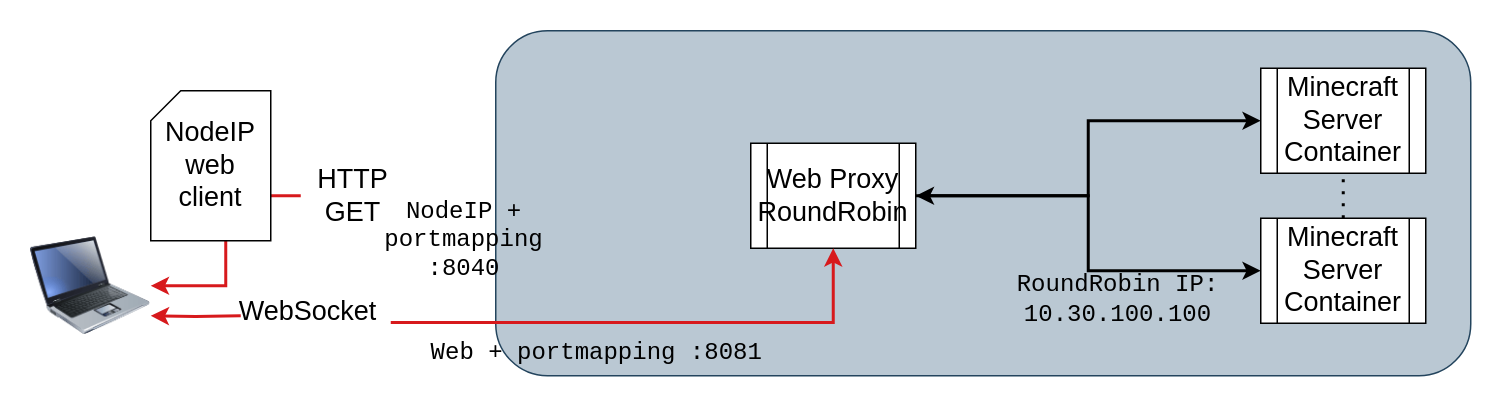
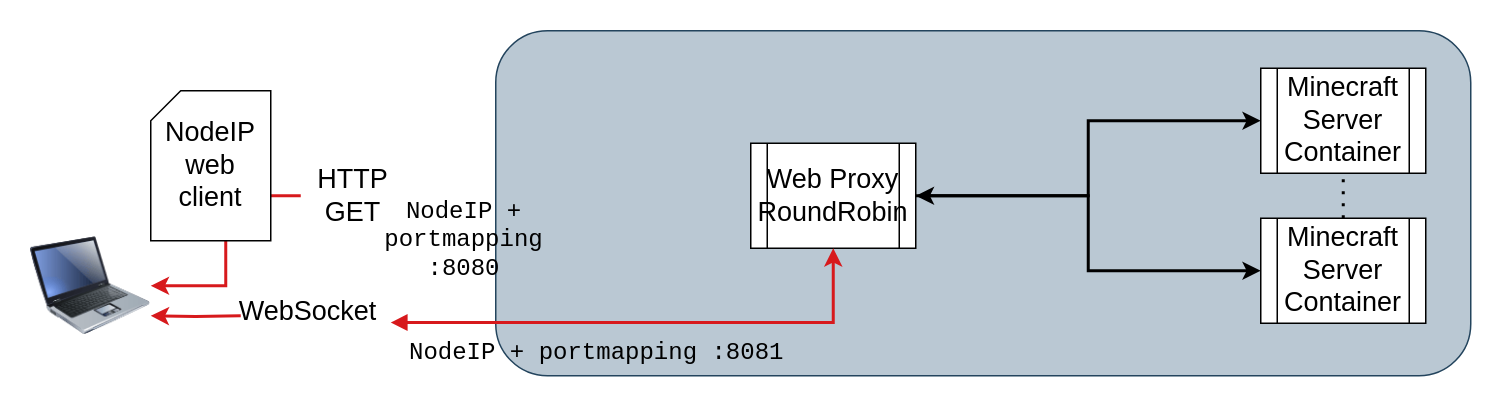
node "NodeIP + portmapping :8040": label "NodeIP + portmapping :8040" -> "NodeIP + portmapping :8080"
node "RoundRobin IP: 10.30.100.100": removed
edge "WebSocket" -> "Web Proxy RoundRobin": arrowhead none -> block
node "Web + portmapping :8081": label "Web + portmapping :8081" -> "NodeIP + portmapping :8081"
